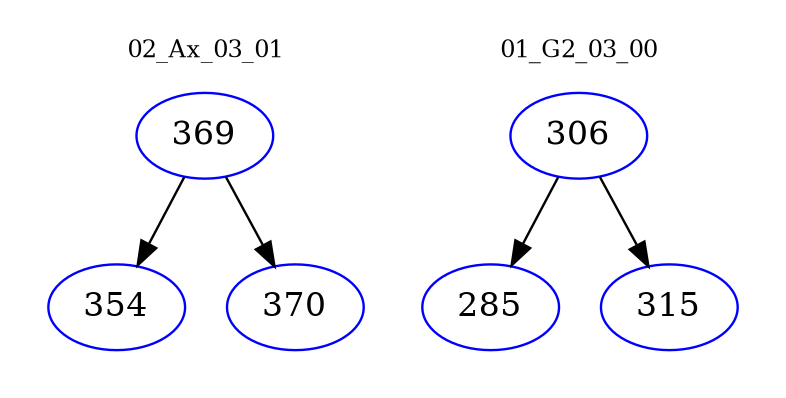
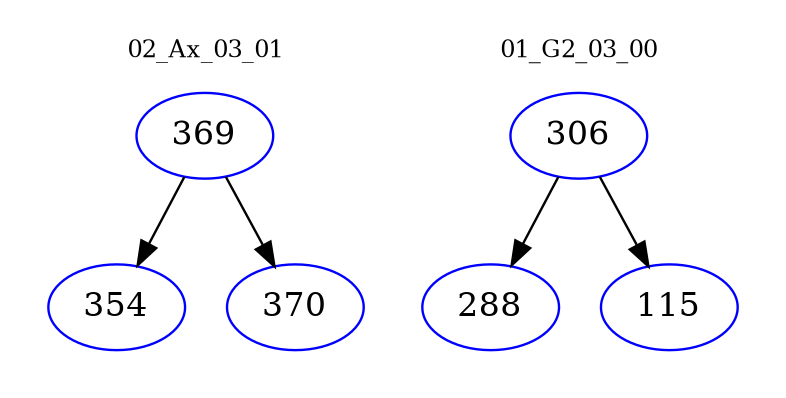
node "285": label "285" -> "288"
node "315": label "315" -> "115"
